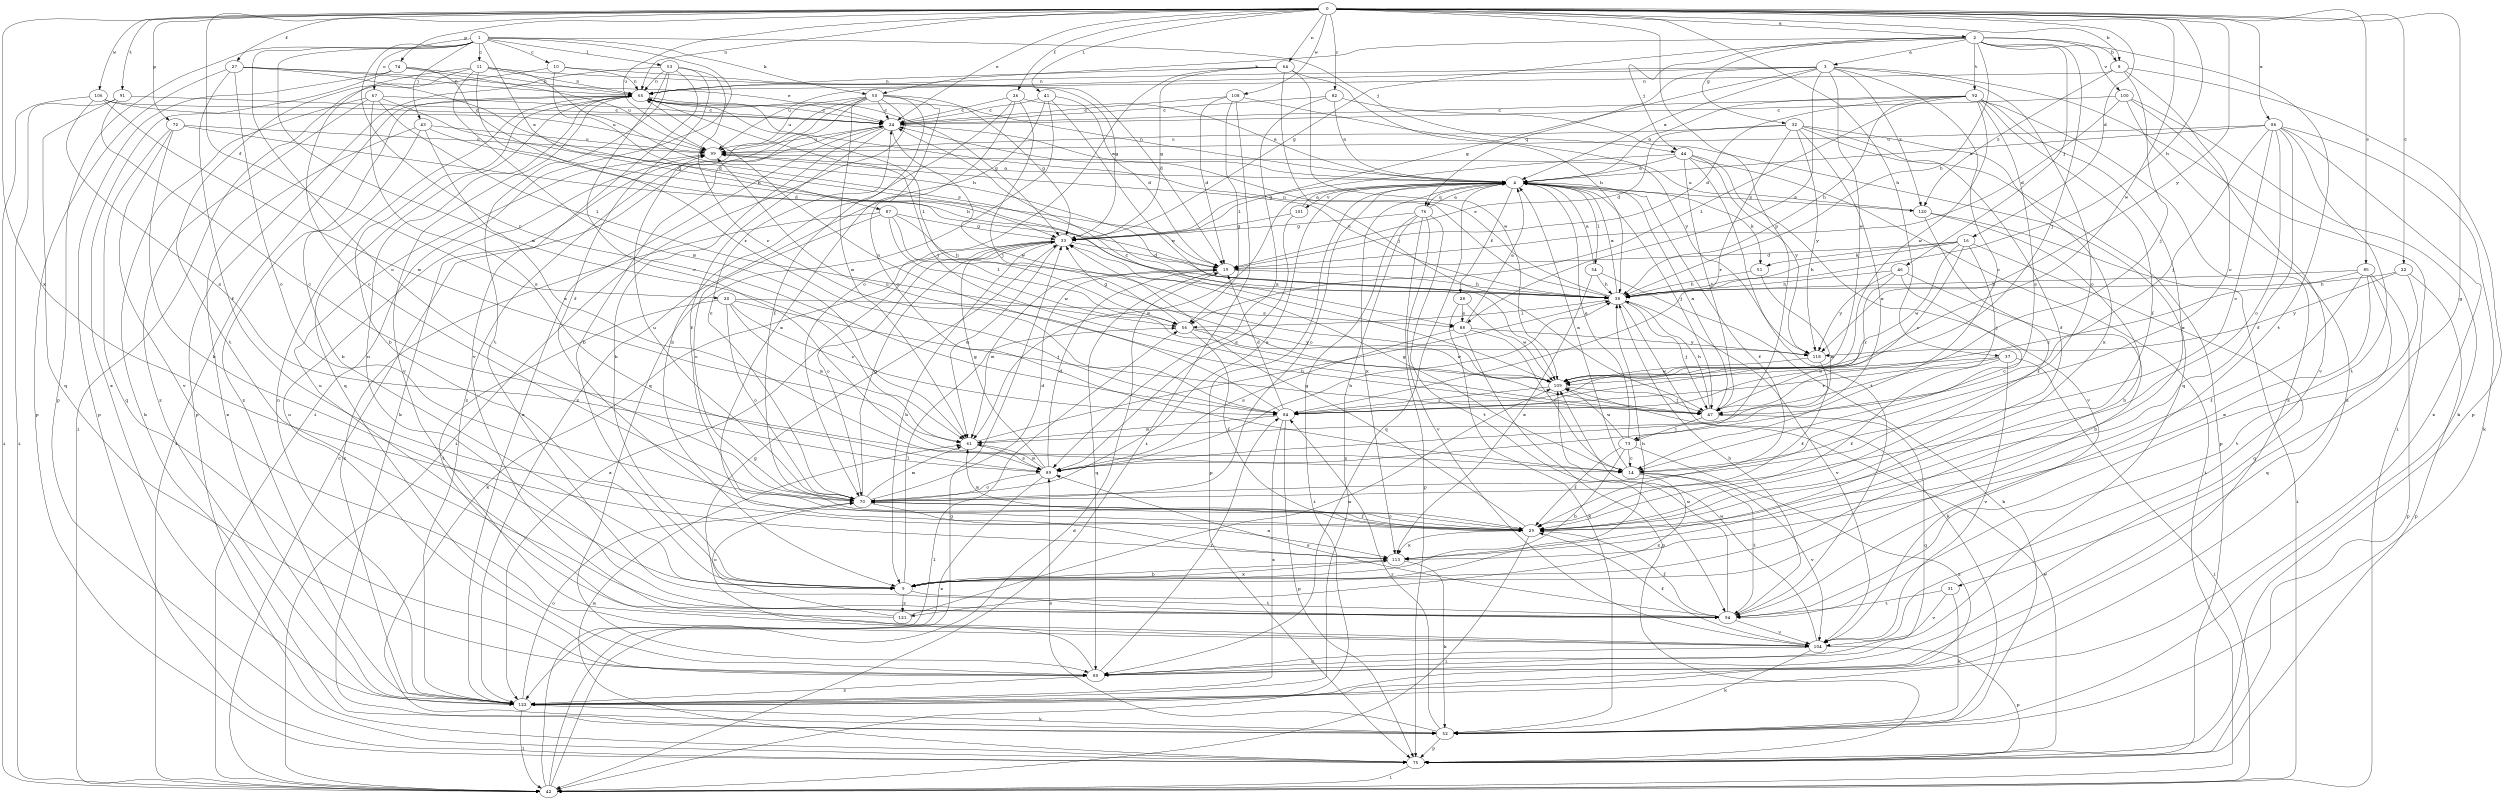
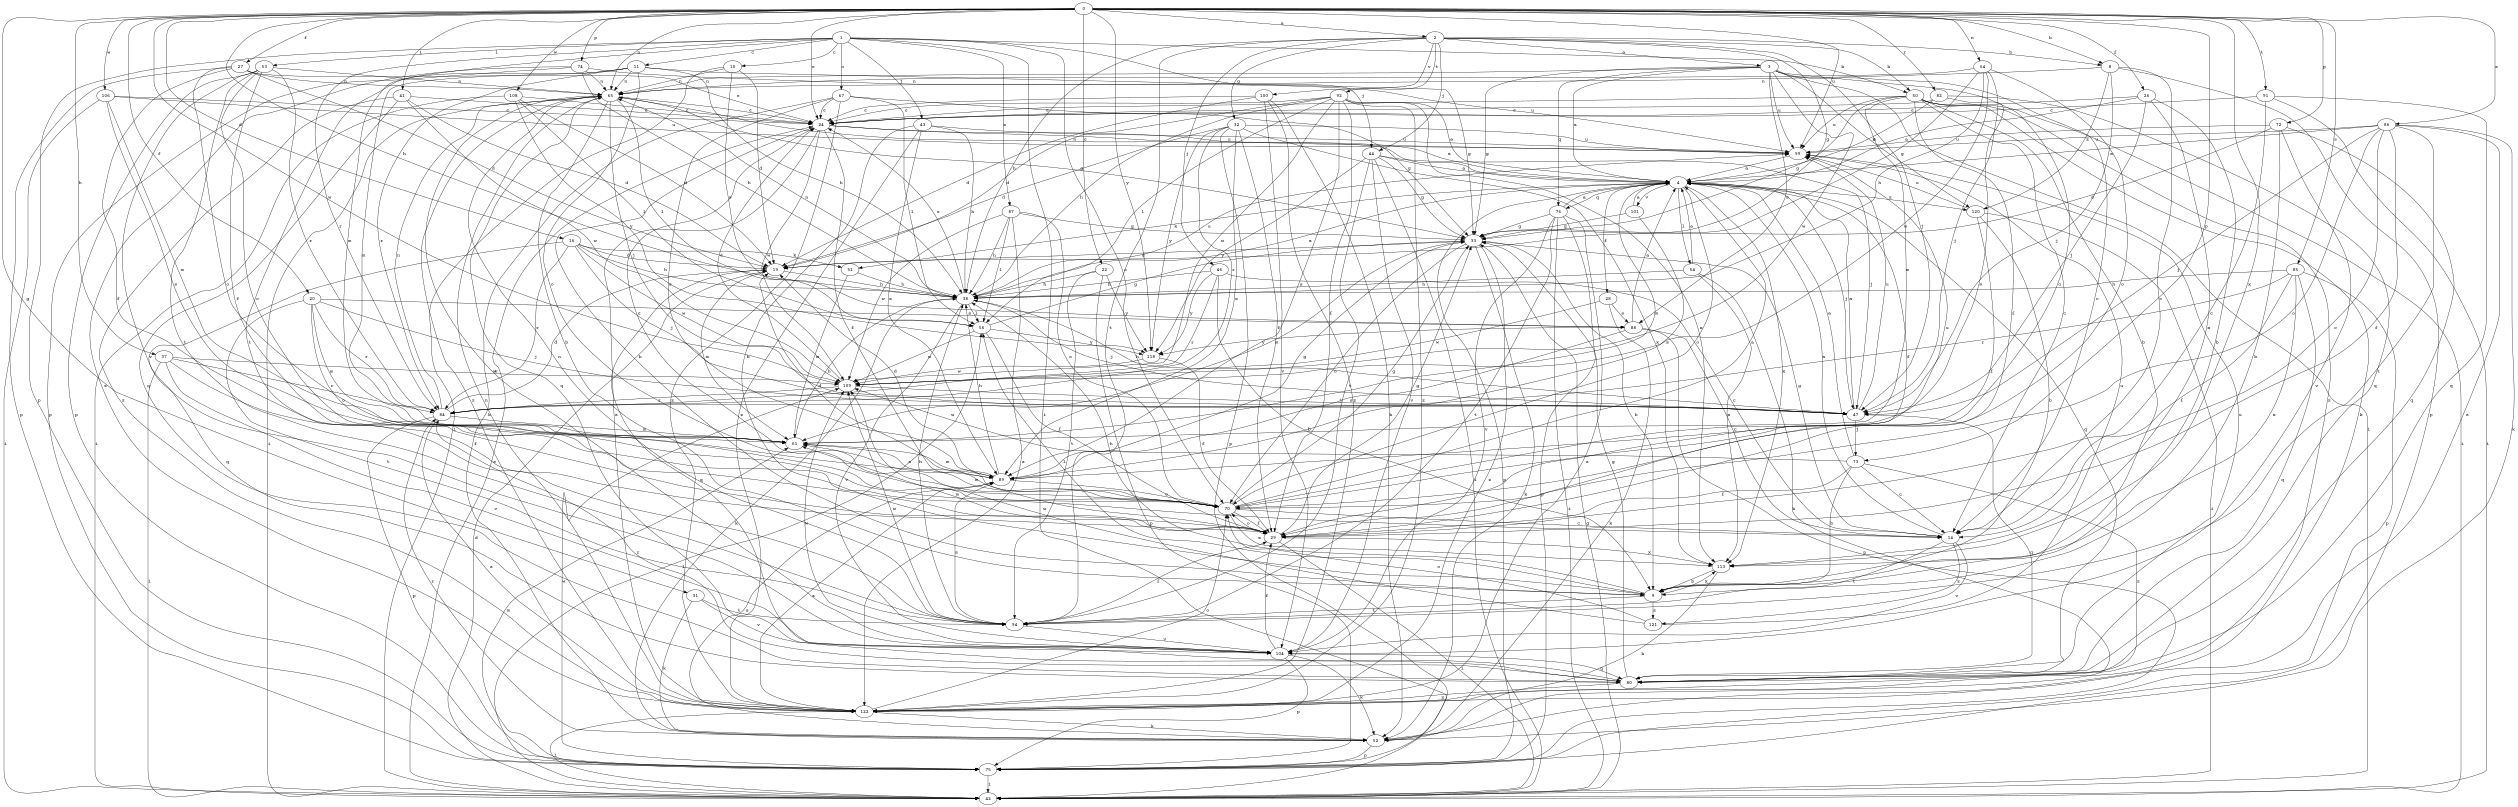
edge "70" -> "14": added, label "c"
